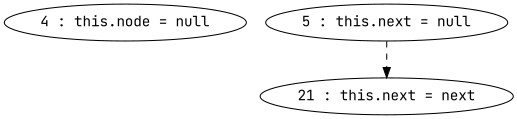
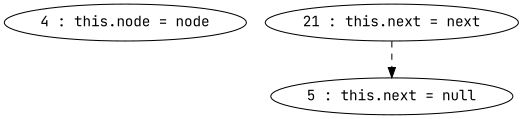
node "4 : this.node = null": label "4 : this.node = null" -> "4 : this.node = node"
edge "5 : this.next = null" -> "21 : this.next = next": reversed
